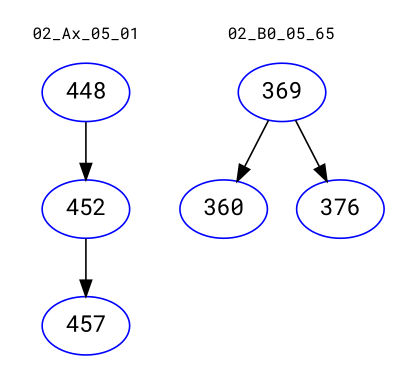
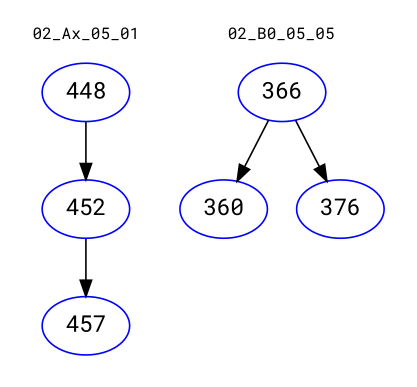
cluster "02_B0_05_65": label "02_B0_05_65" -> "02_B0_05_05"
node "369": label "369" -> "366"
